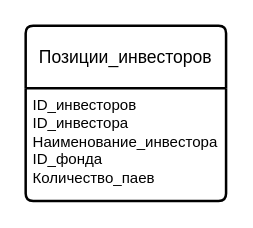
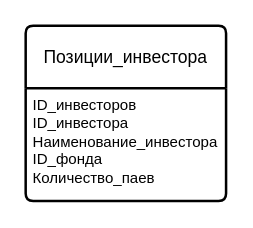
node "Позиции_инвесторов": label "Позиции_инвесторов" -> "Позиции_инвестора"
